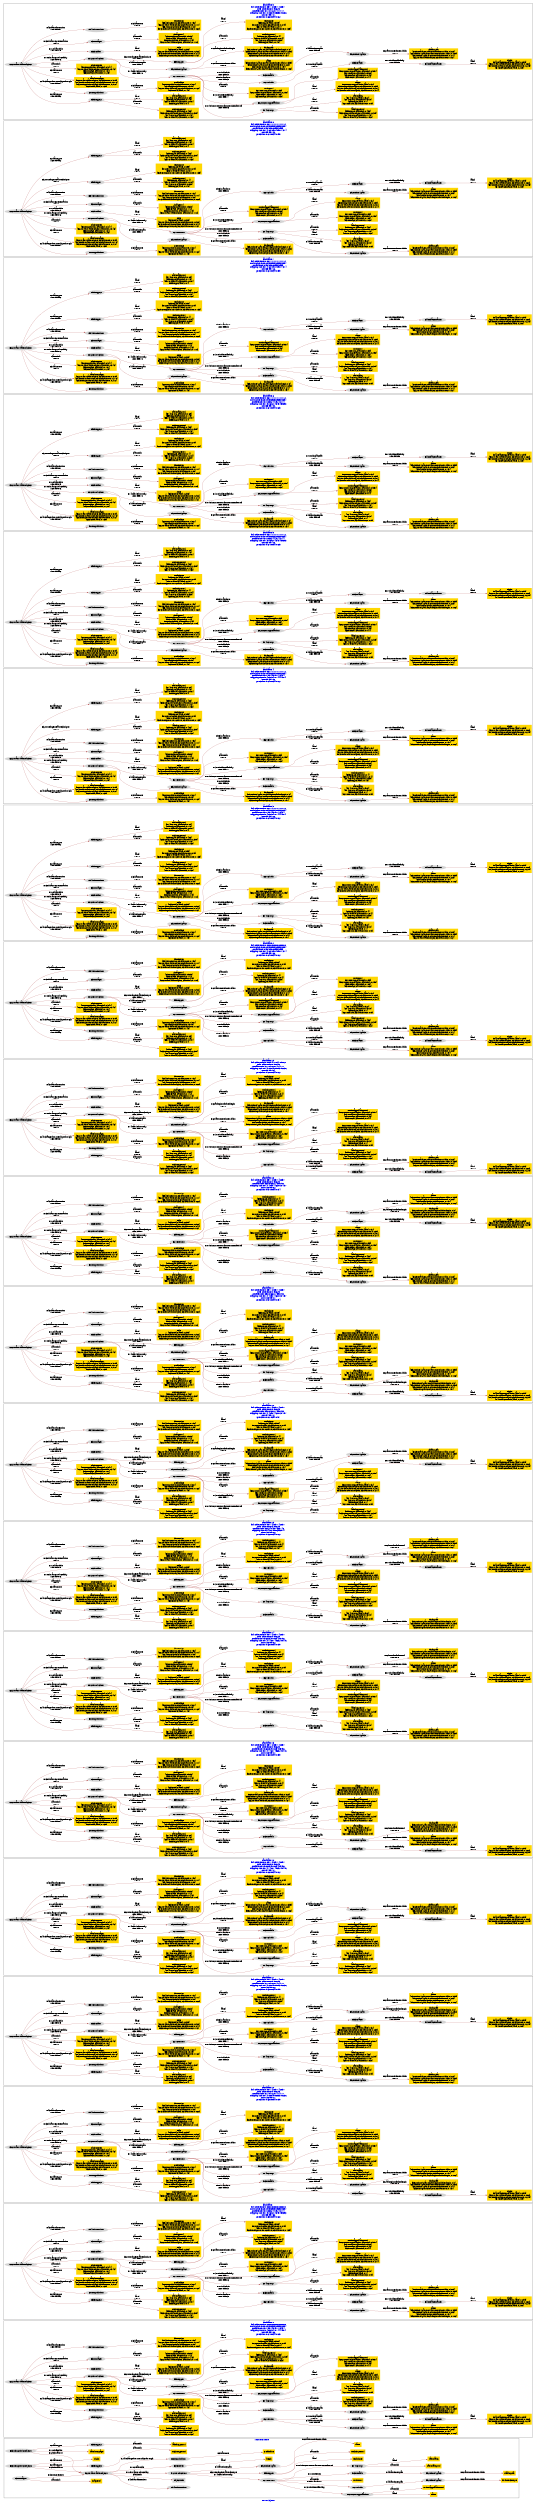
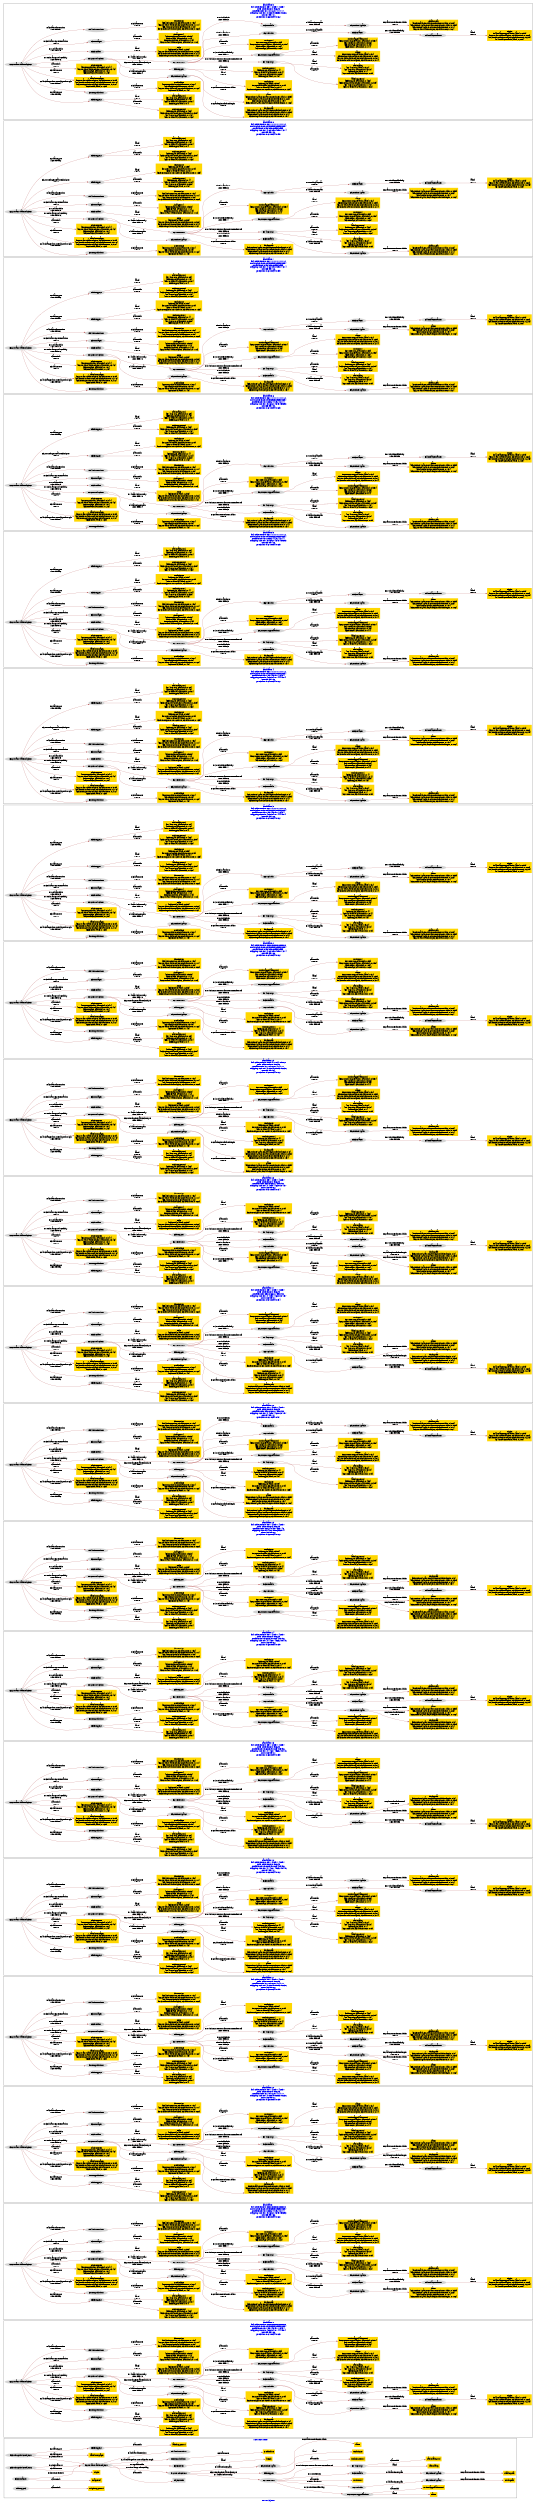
edge "E33_Linguistic_Object1" -> "Label_on_page": label "P100i_died_in" -> "P3_has_note"
edge "E33_Linguistic_Object2" -> "E55_Type3": removed, label "P2_has_type"
node "birth_technique": label "birth_technique" -> "birth_year"
